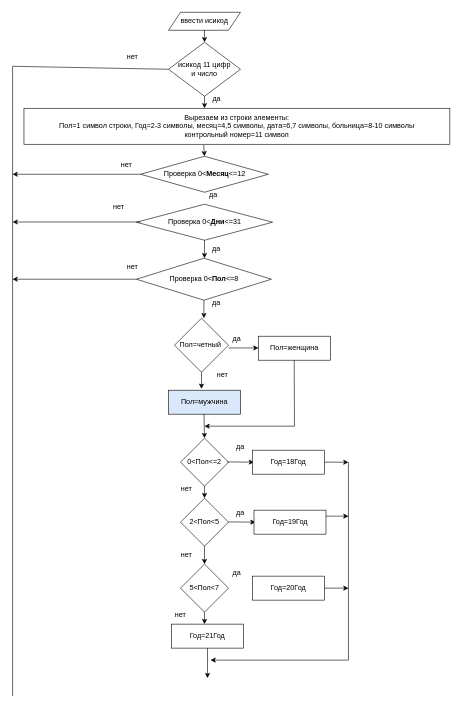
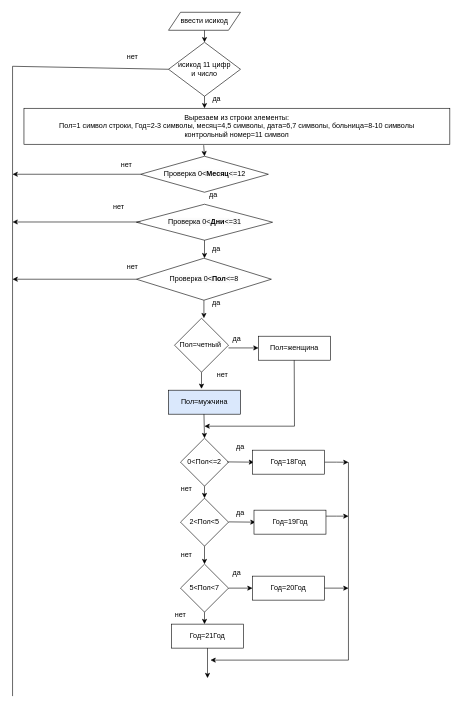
edge "5<Пол<7" -> "Год=20Год": added
